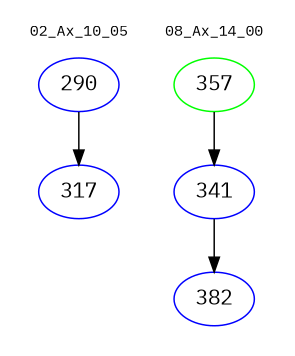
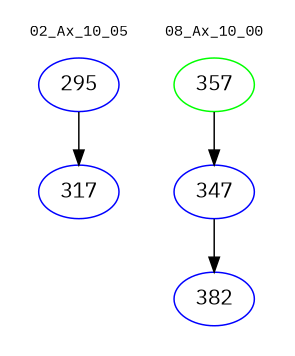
cluster "08_Ax_14_00": label "08_Ax_14_00" -> "08_Ax_10_00"
node "290": label "290" -> "295"
node "341": label "341" -> "347"
